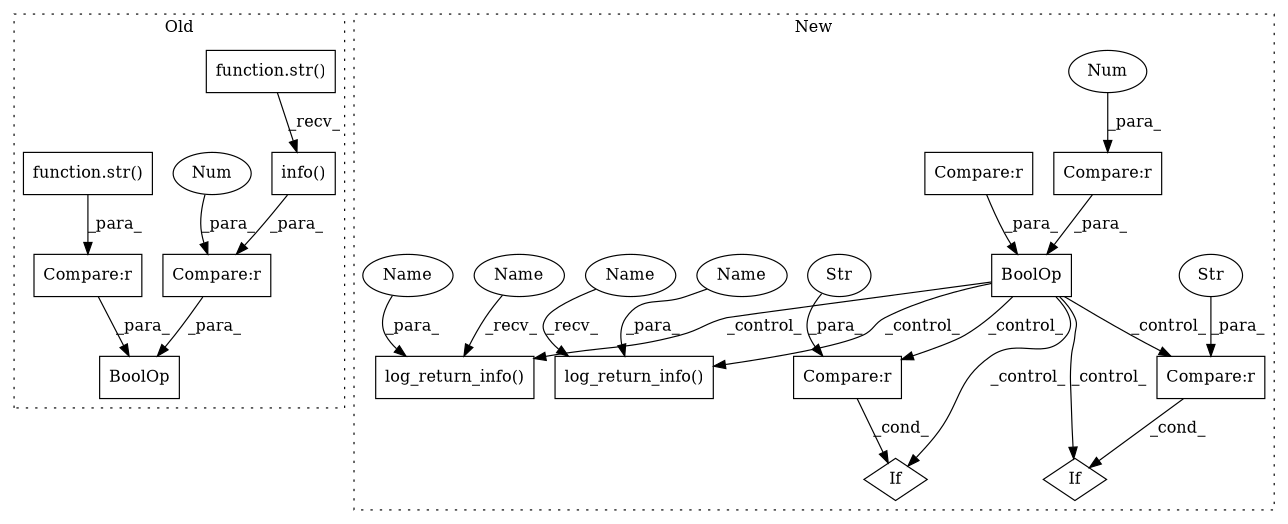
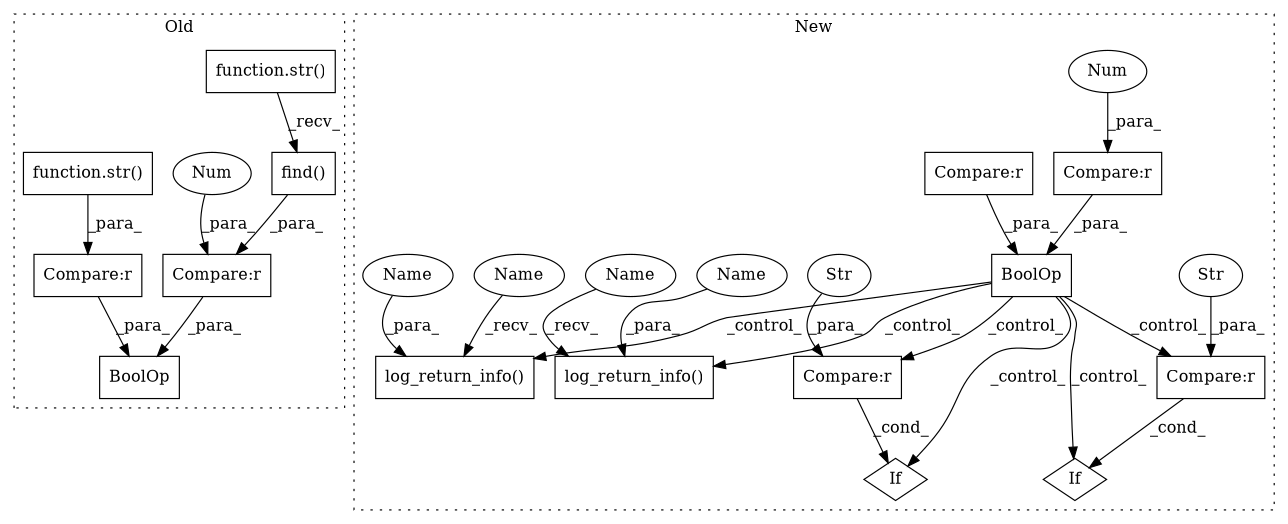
node "info()": label "info()" -> "find()"
